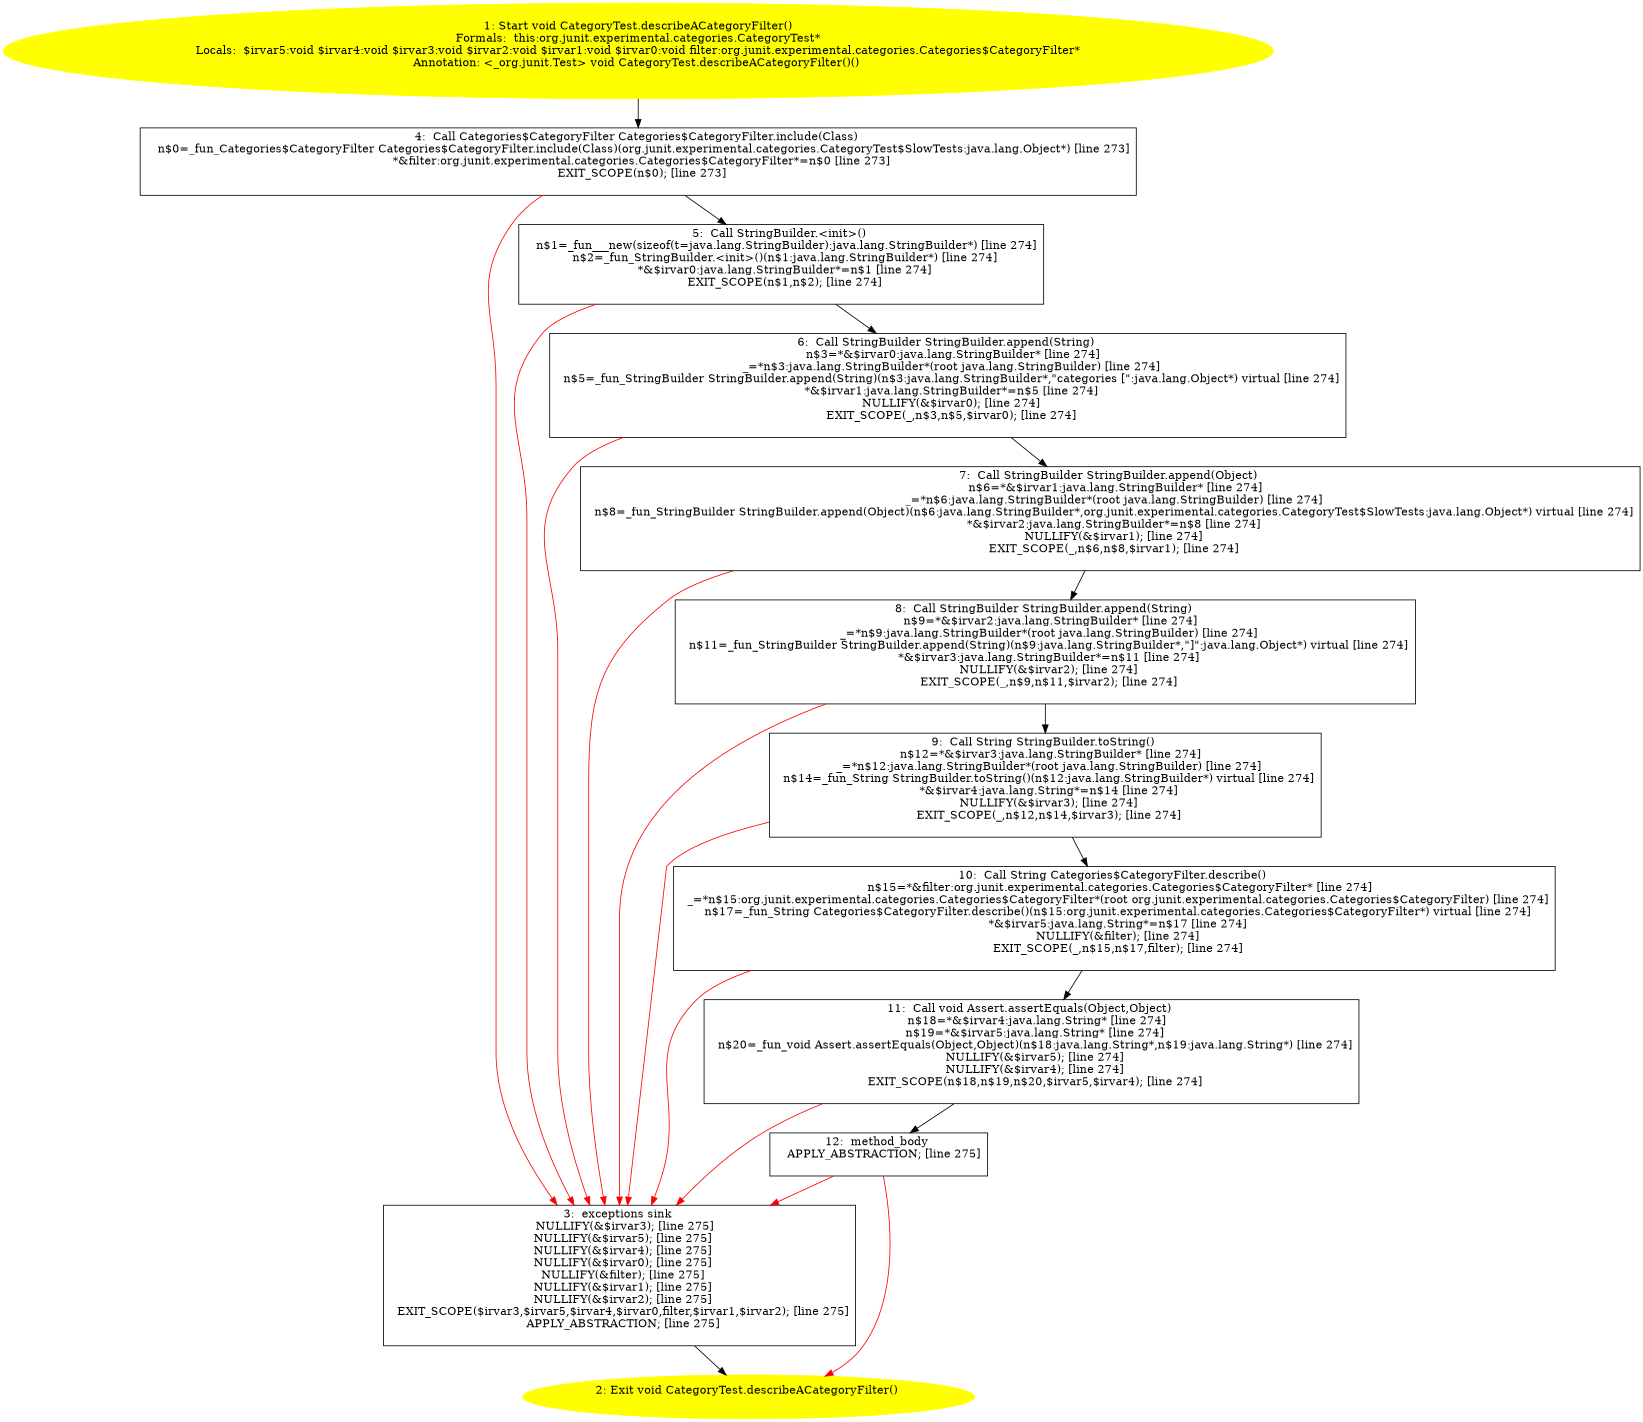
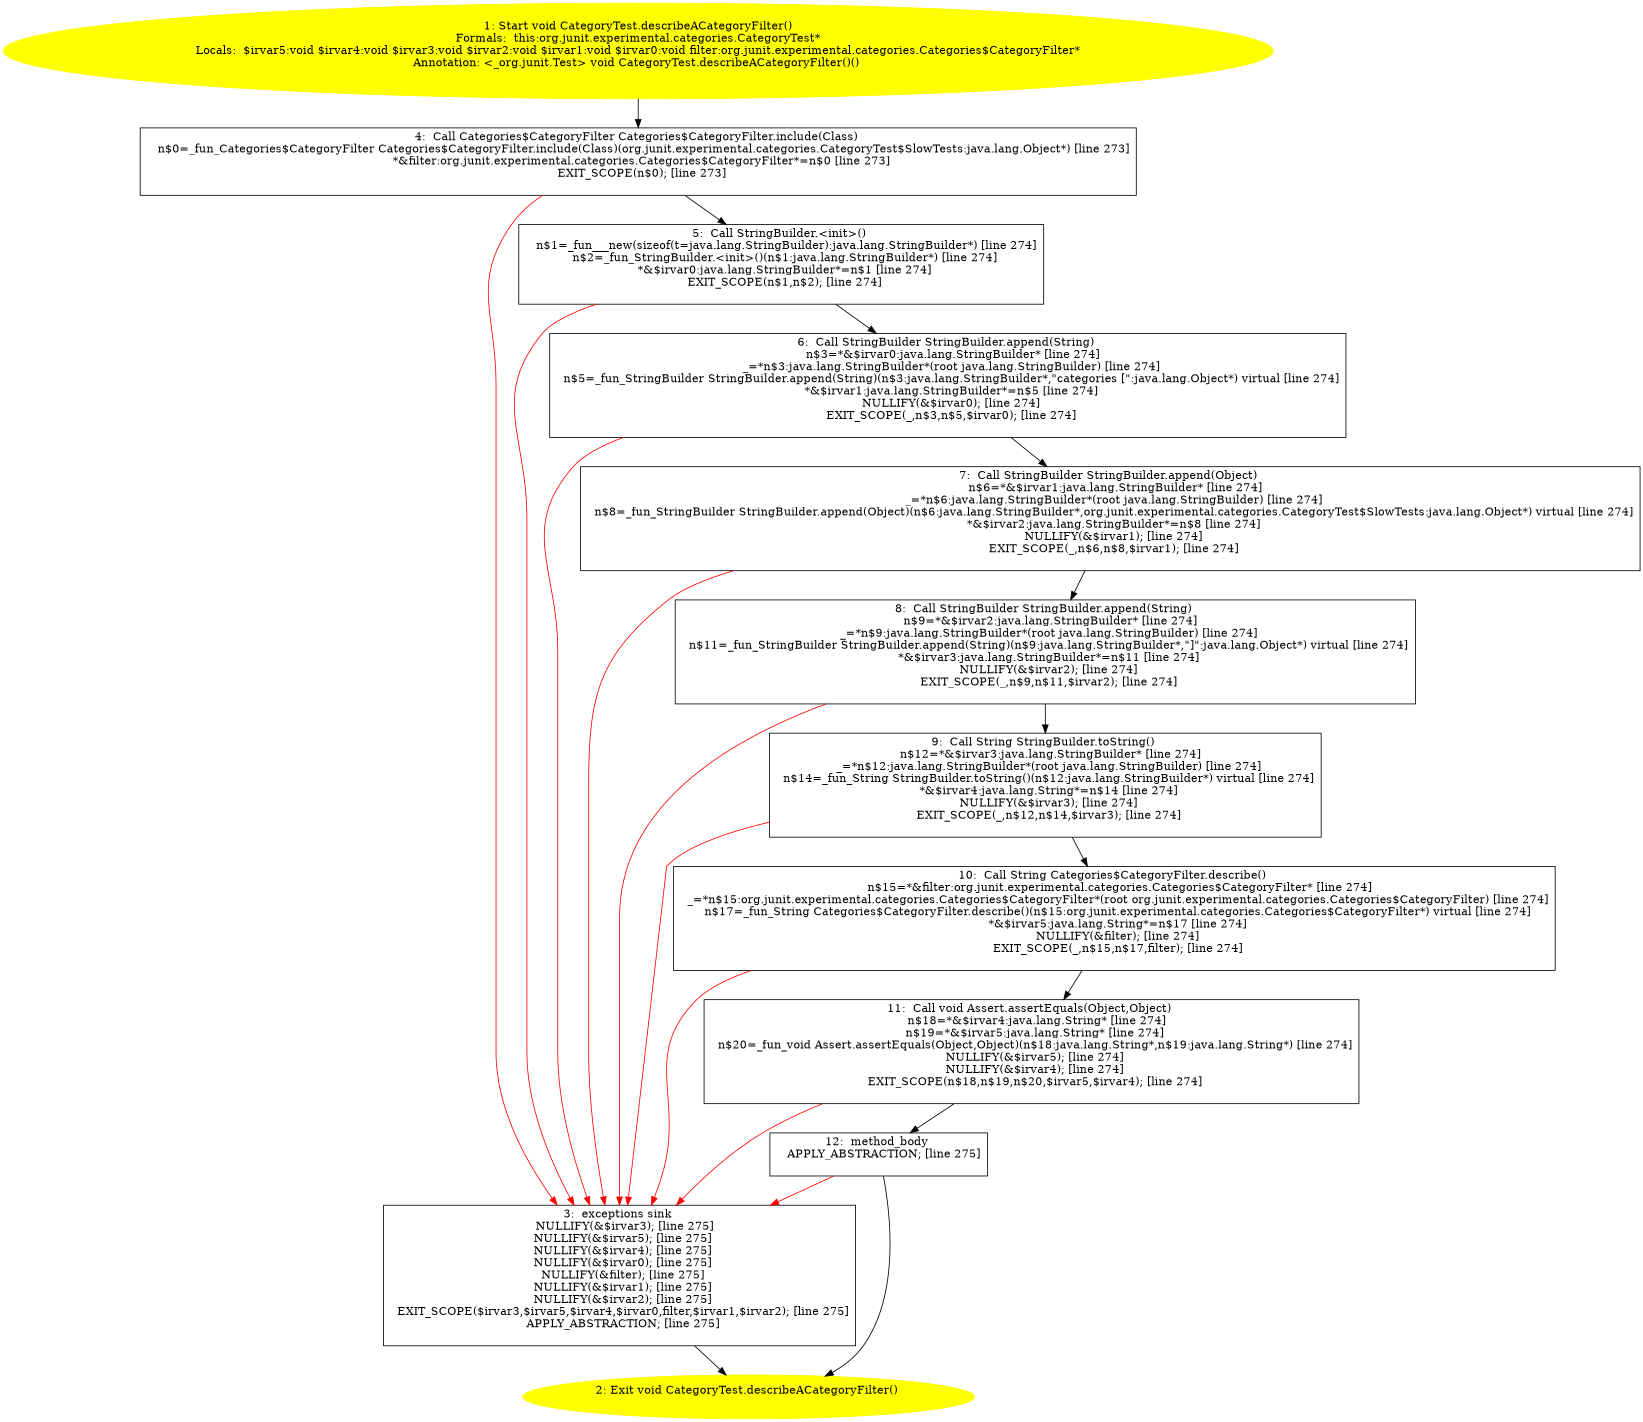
edge "12:  method_body APPLY_ABSTRACTION; [line 275]" -> "2: Exit void CategoryTest.describeACategoryFilter()": color red -> black
